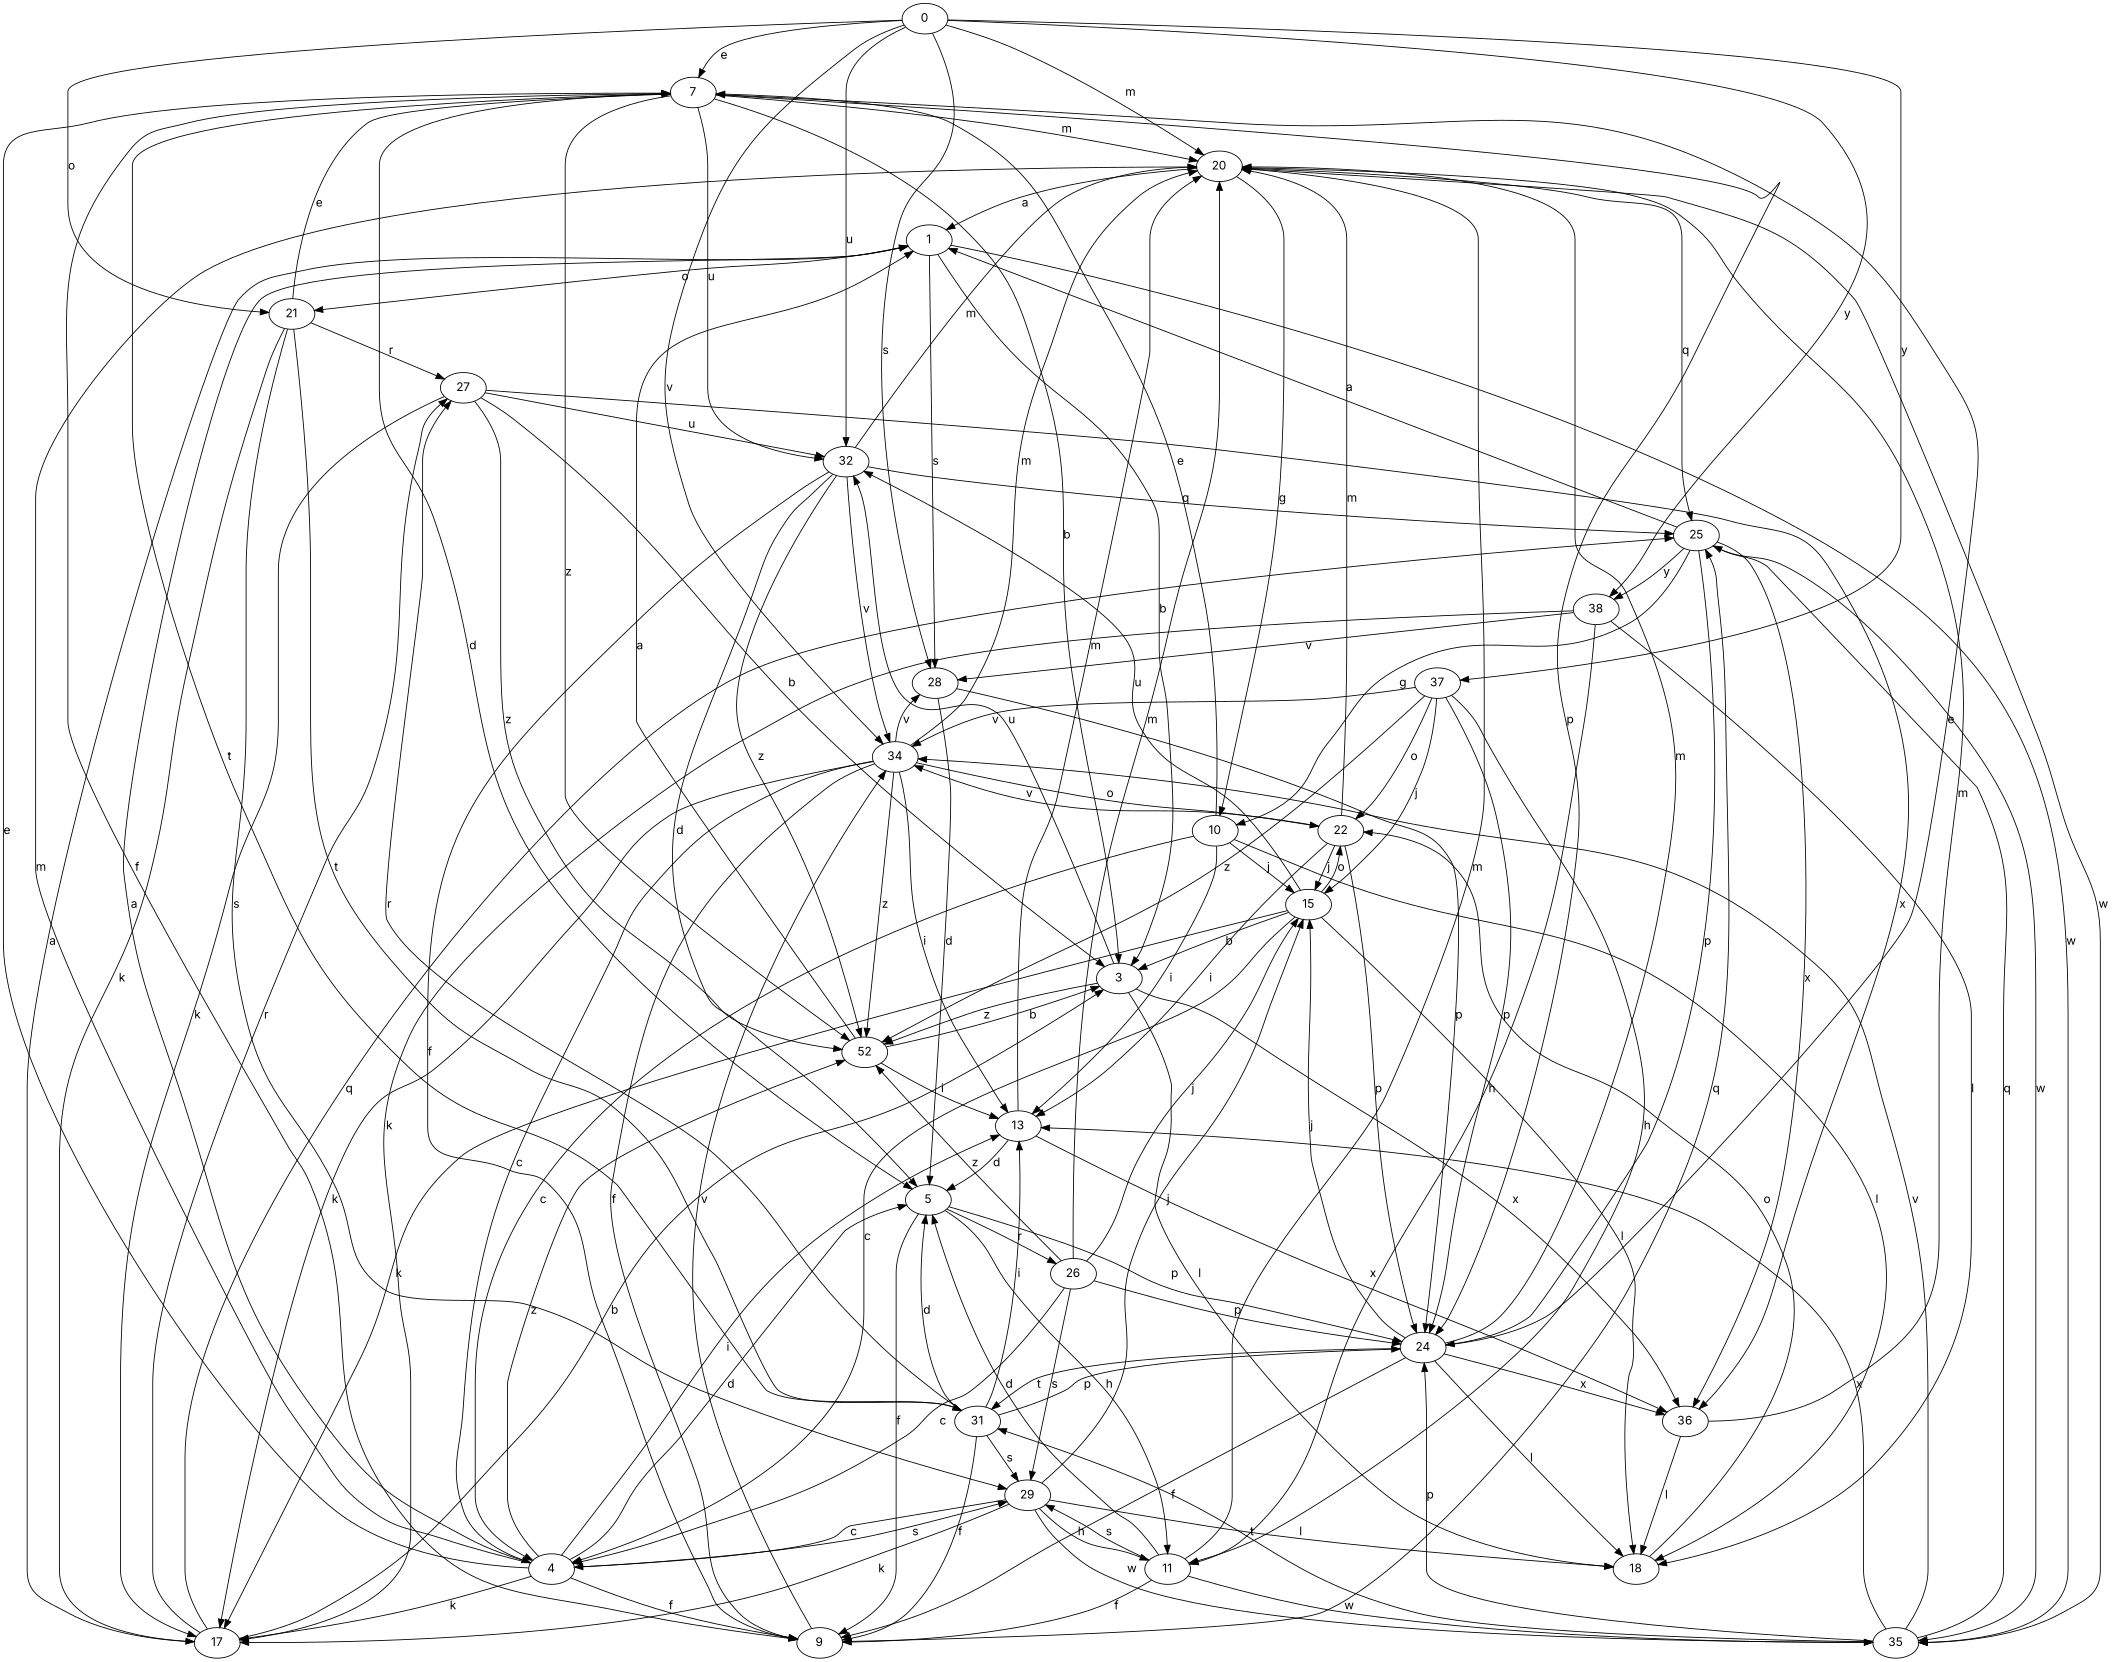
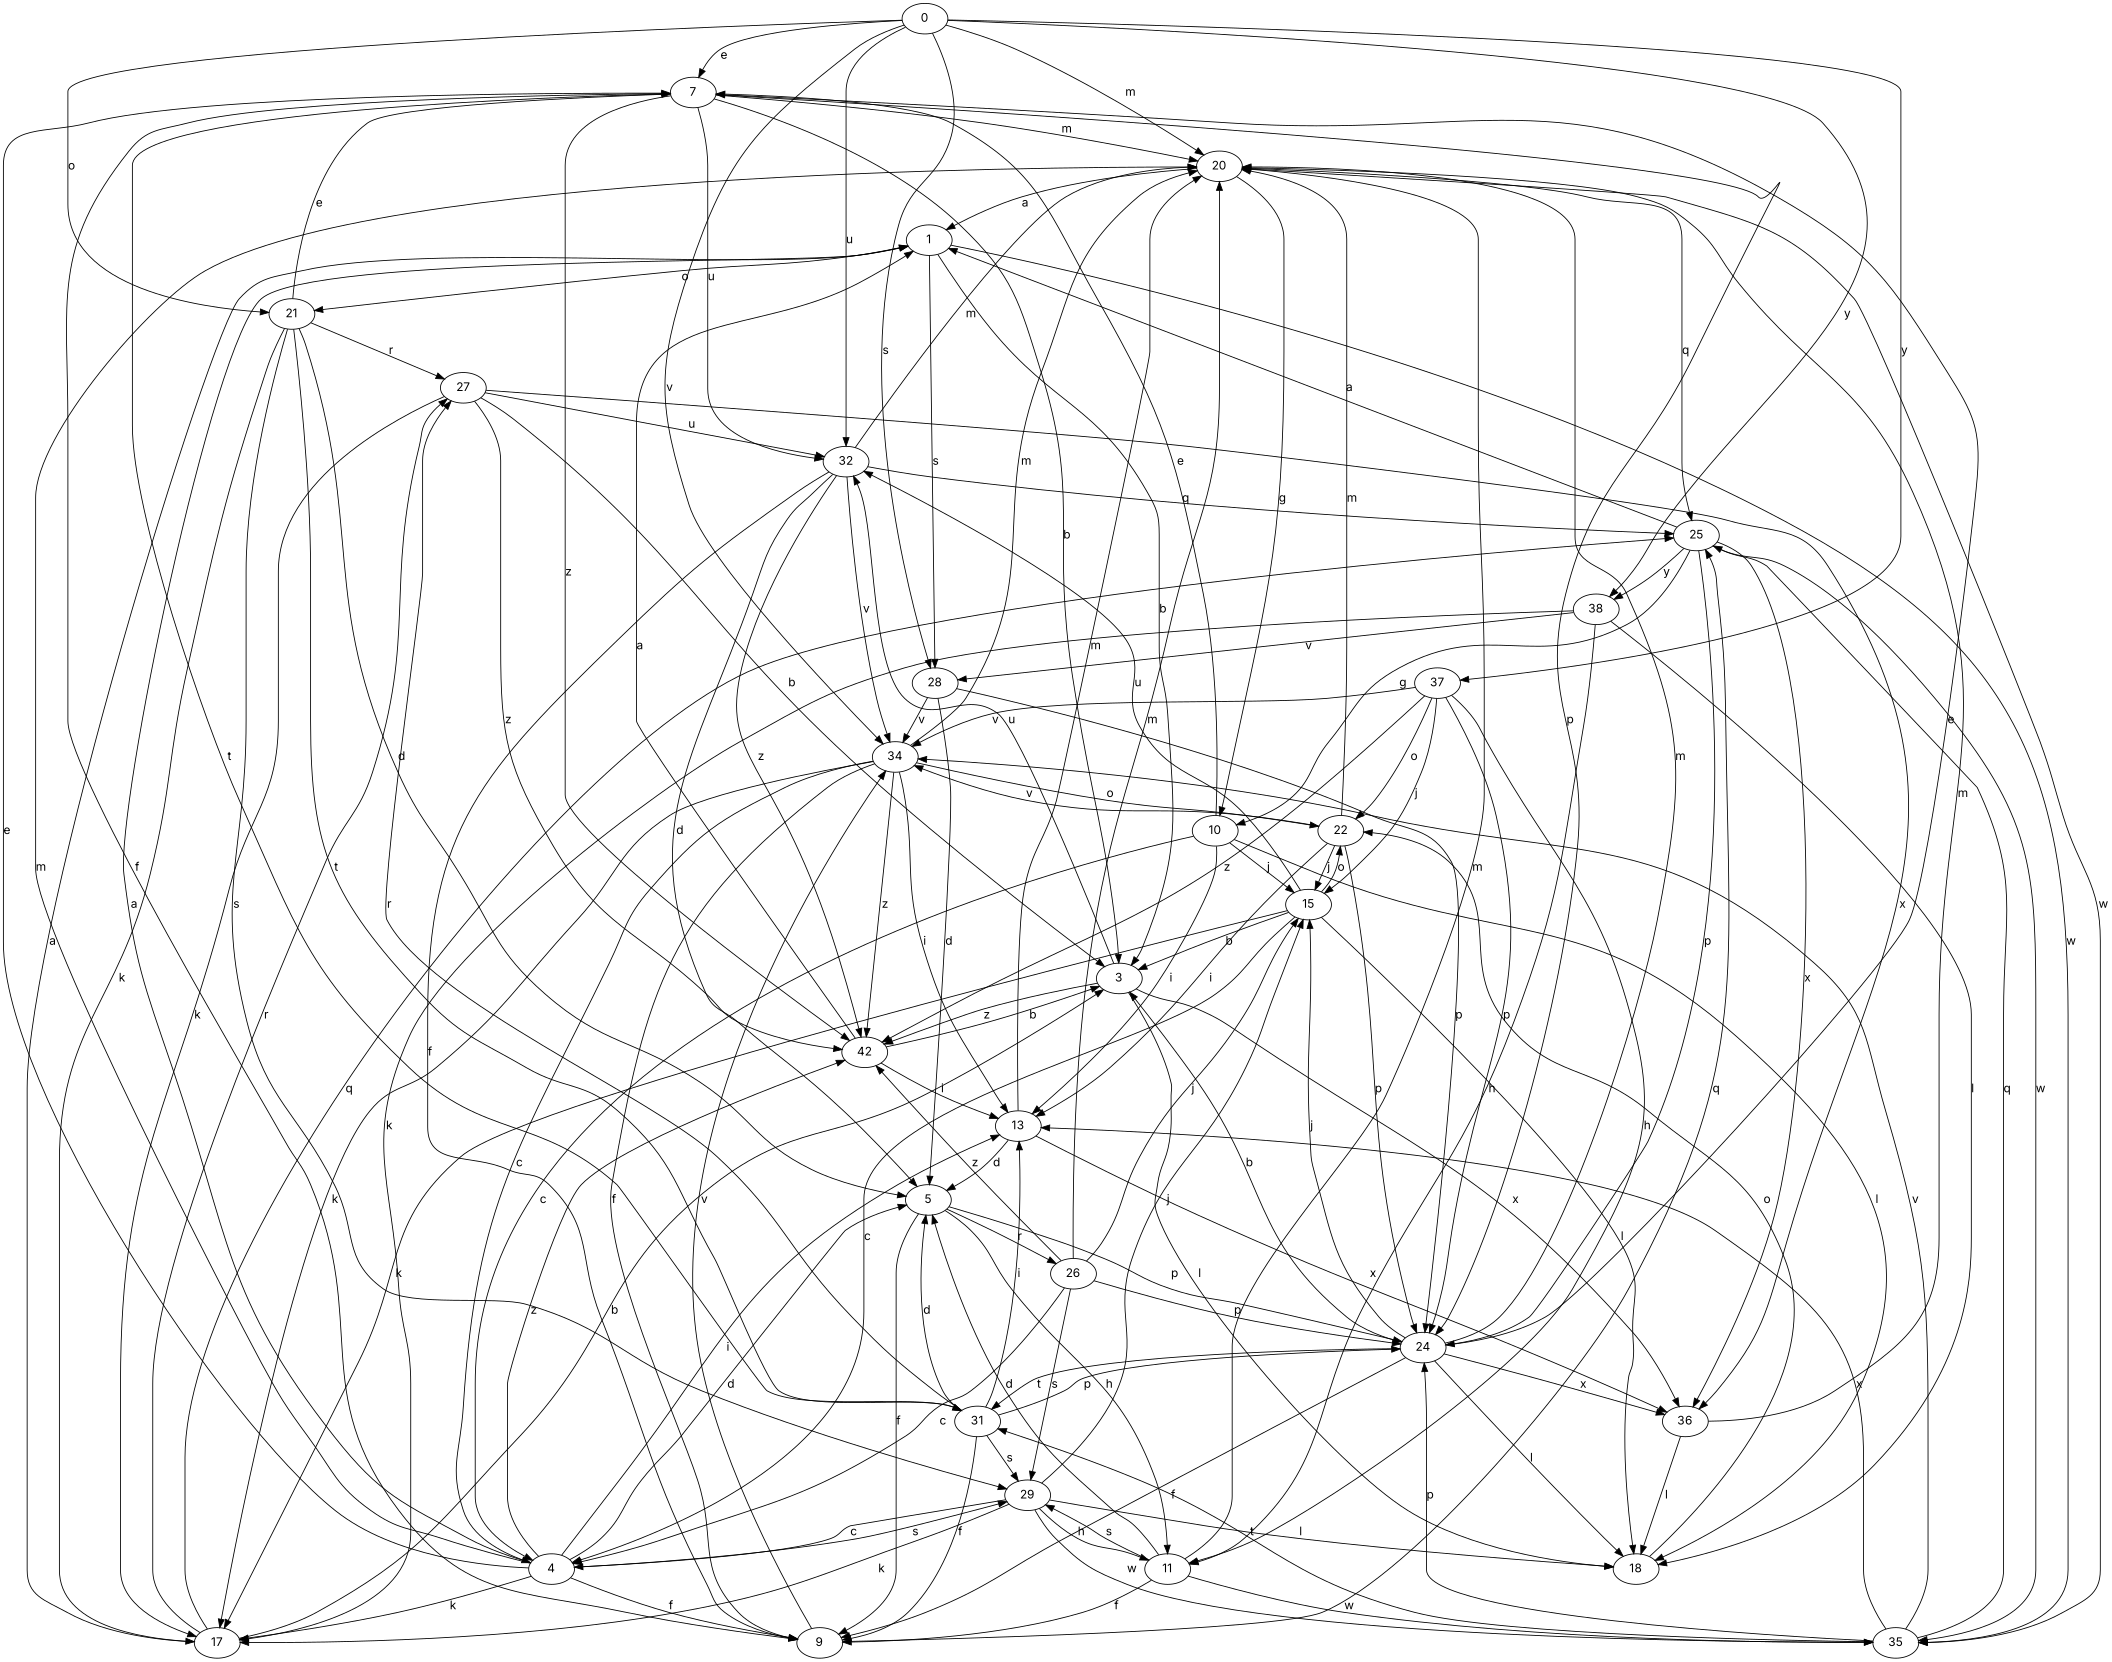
edge "7" -> "5": now "21" -> "5"
edge "34" -> "28": reversed
node "52": label "52" -> "42"
edge "24" -> "3": added, label "b"
